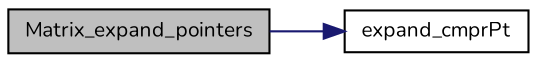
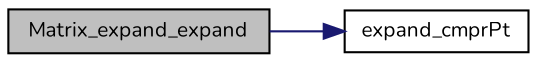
node "Matrix_expand_pointers": label "Matrix_expand_pointers" -> "Matrix_expand_expand"
